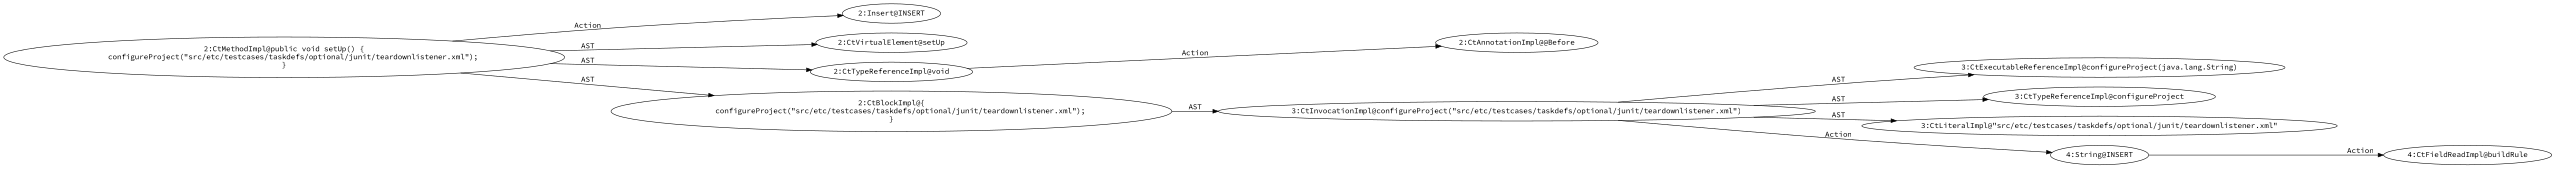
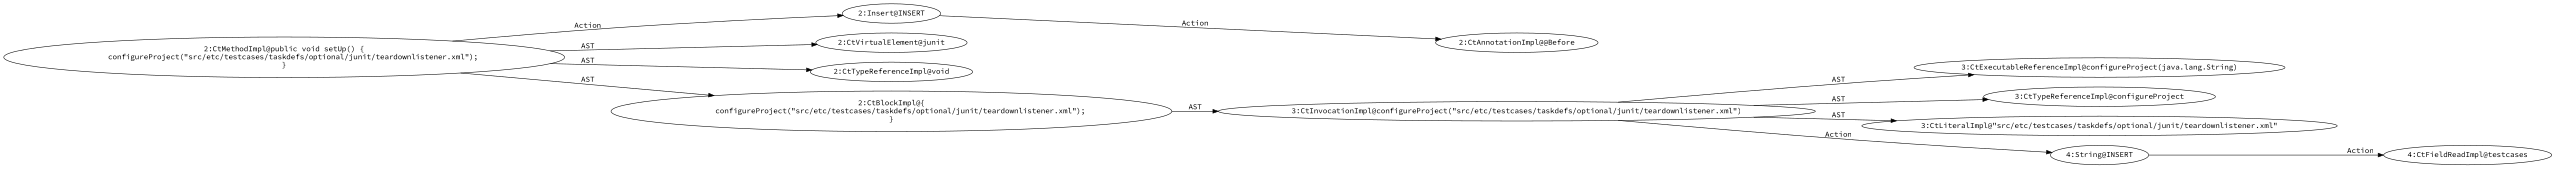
node "2:CtVirtualElement@setUp": label "2:CtVirtualElement@setUp" -> "2:CtVirtualElement@junit"
edge "2:CtTypeReferenceImpl@void" -> "2:CtAnnotationImpl@@Before": now "2:Insert@INSERT" -> "2:CtAnnotationImpl@@Before"
node "4:CtFieldReadImpl@buildRule": label "4:CtFieldReadImpl@buildRule" -> "4:CtFieldReadImpl@testcases"
